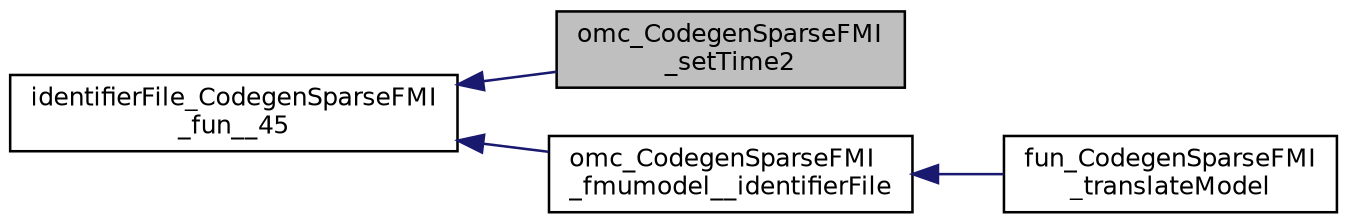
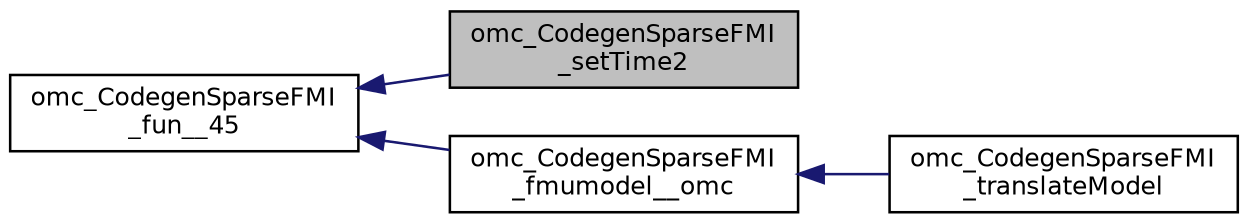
node "identifierFile_CodegenSparseFMI _fun__45": label "identifierFile_CodegenSparseFMI _fun__45" -> "omc_CodegenSparseFMI _fun__45"
node "omc_CodegenSparseFMI _fmumodel__identifierFile": label "omc_CodegenSparseFMI _fmumodel__identifierFile" -> "omc_CodegenSparseFMI _fmumodel__omc"
node "fun_CodegenSparseFMI _translateModel": label "fun_CodegenSparseFMI _translateModel" -> "omc_CodegenSparseFMI _translateModel"
